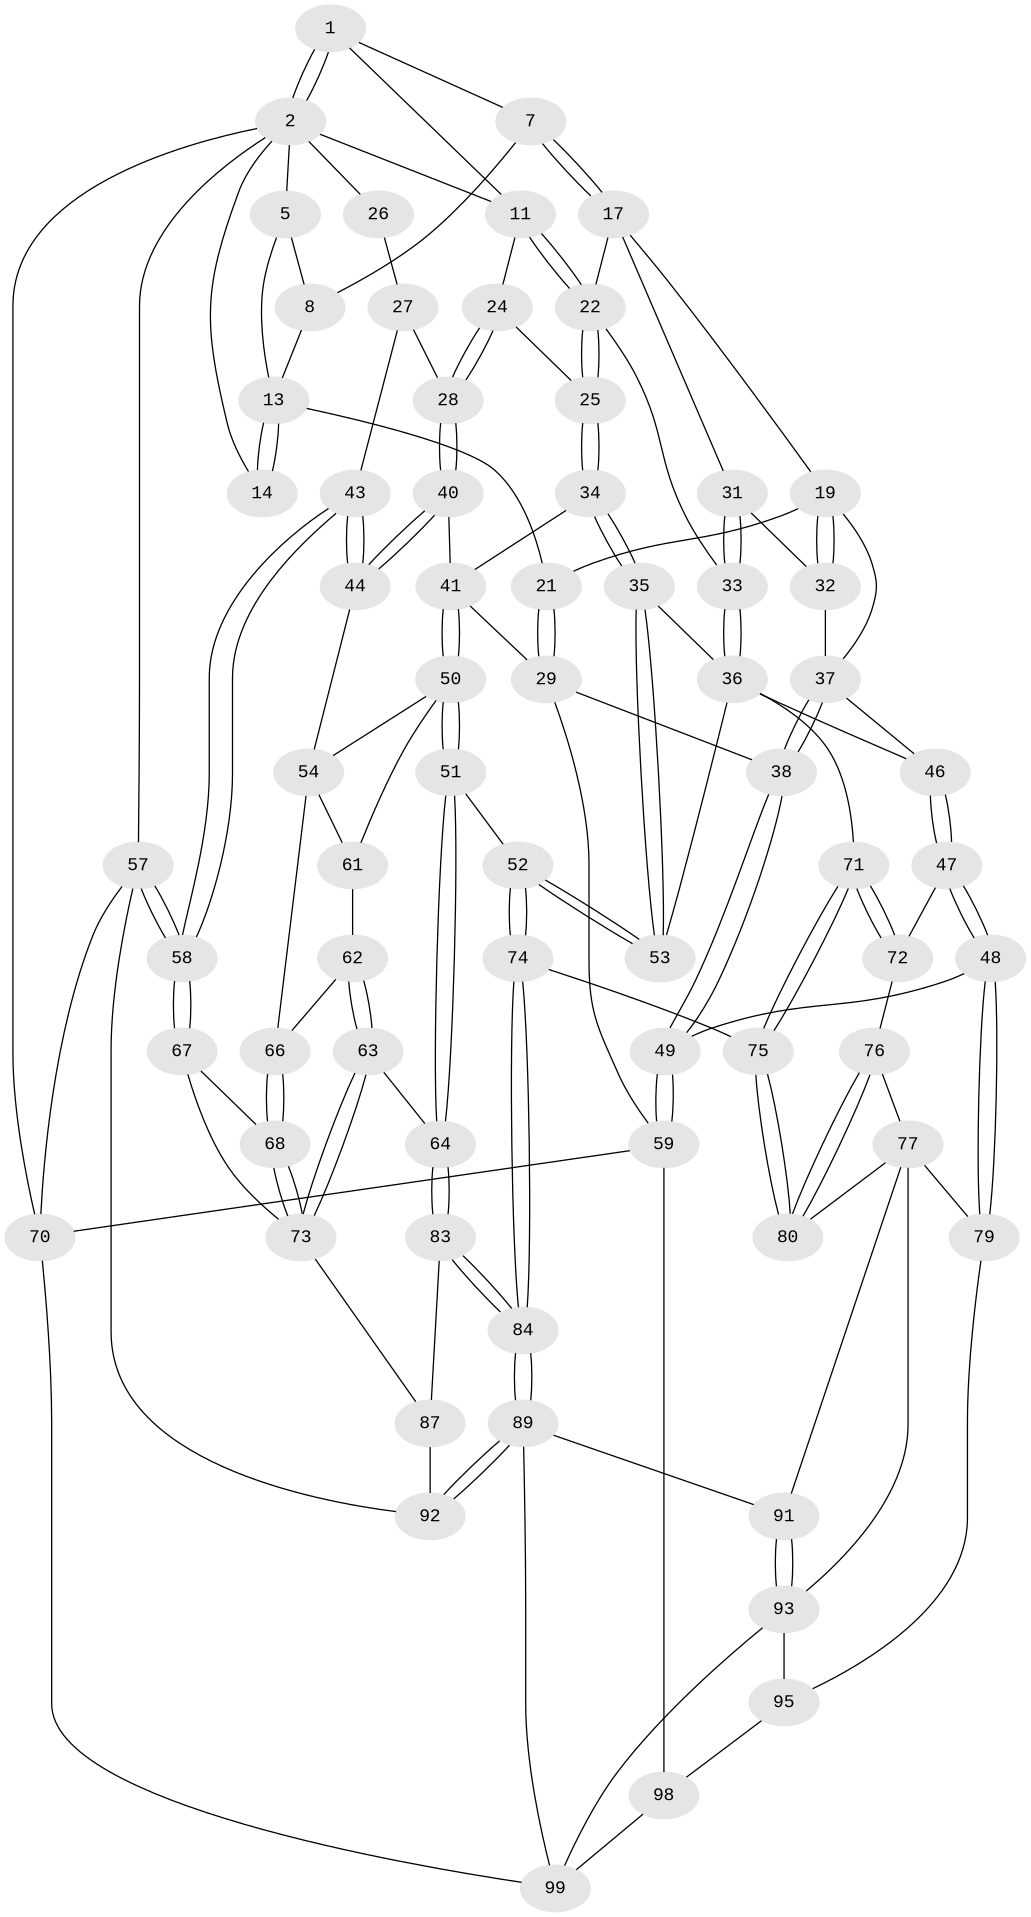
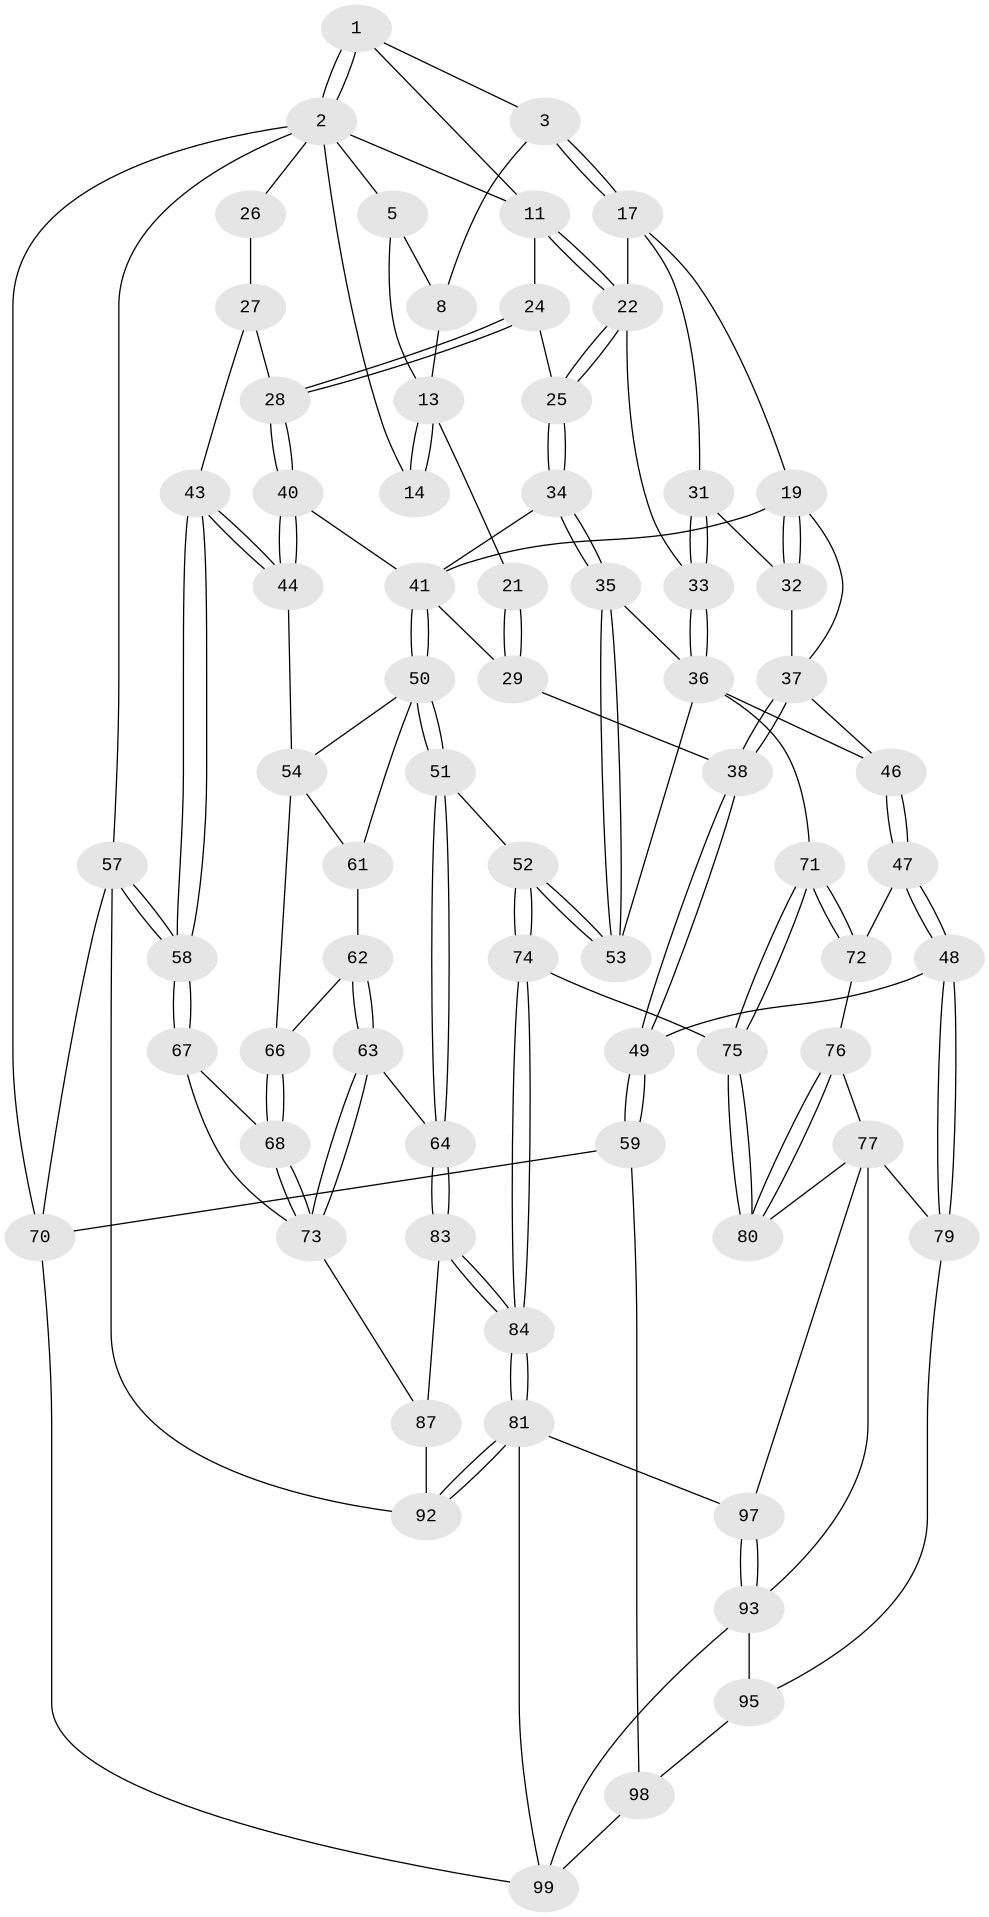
node "7": label "7" -> "3"
edge "19" -- "21": now "19" -- "41"
edge "29" -- "59": removed
node "89": label "89" -> "81"
node "91": label "91" -> "97"
